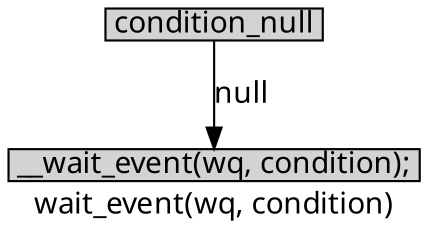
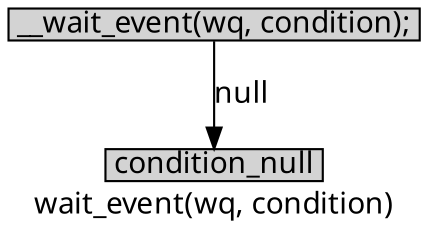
edge "condition_null" -> "__wait_event(wq, condition);": reversed
